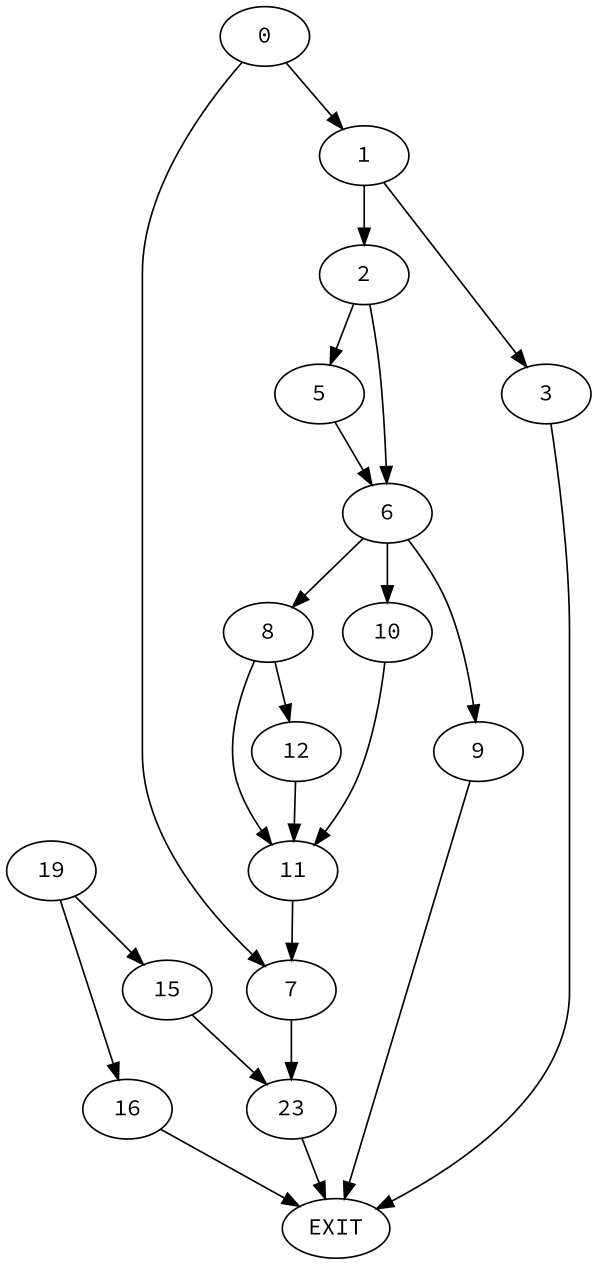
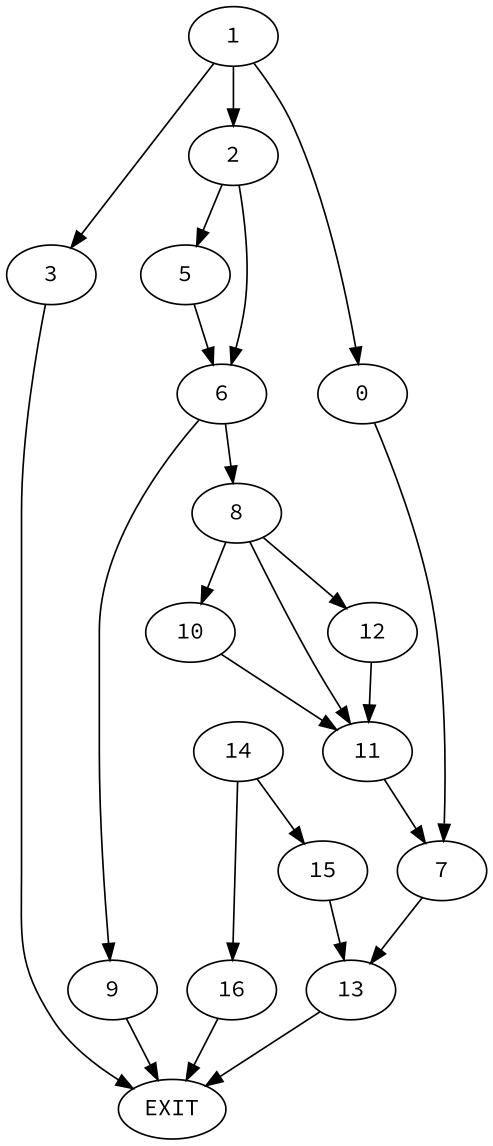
edge "0" -> "1": reversed
edge "6" -> "10": now "8" -> "10"
node "19": label "19" -> "14"
node "23": label "23" -> "13"
